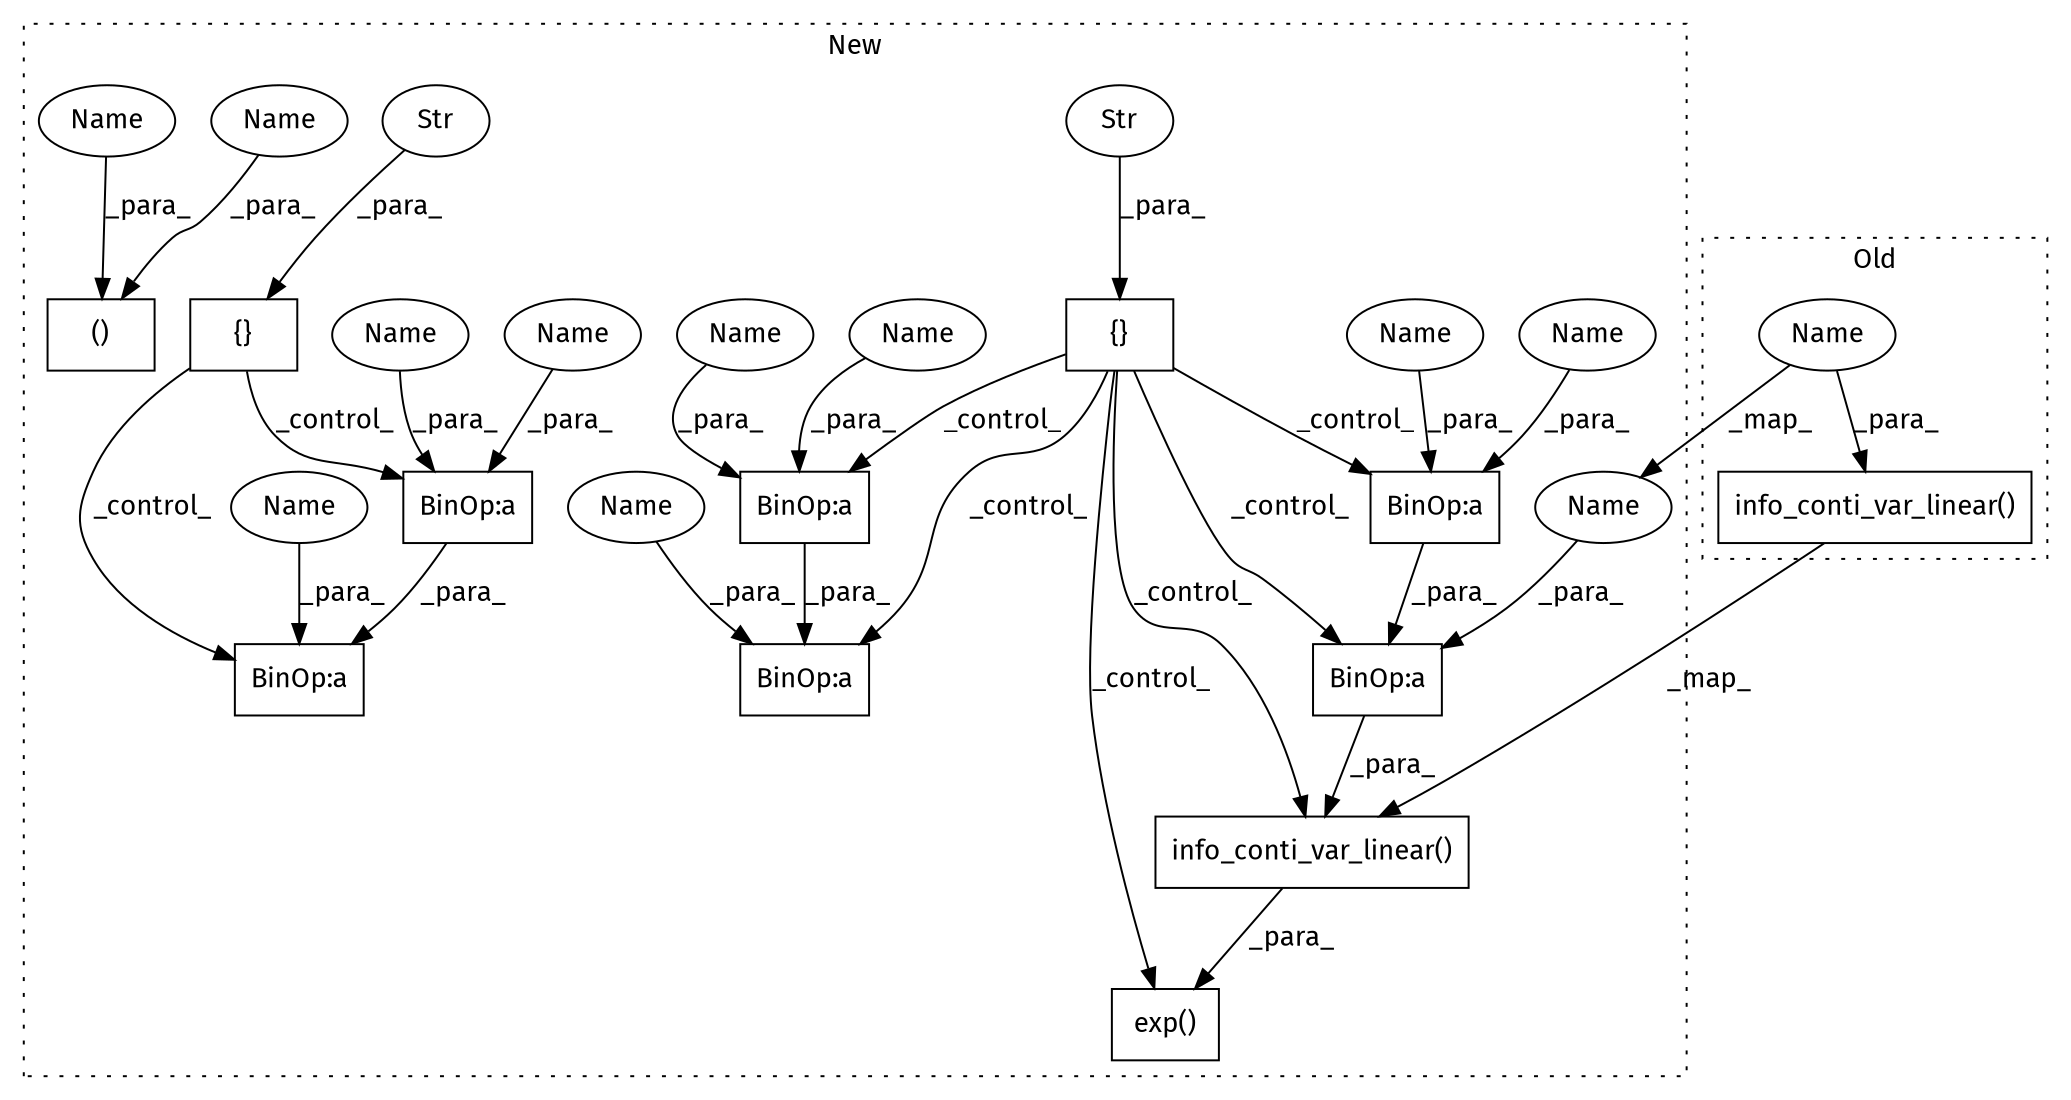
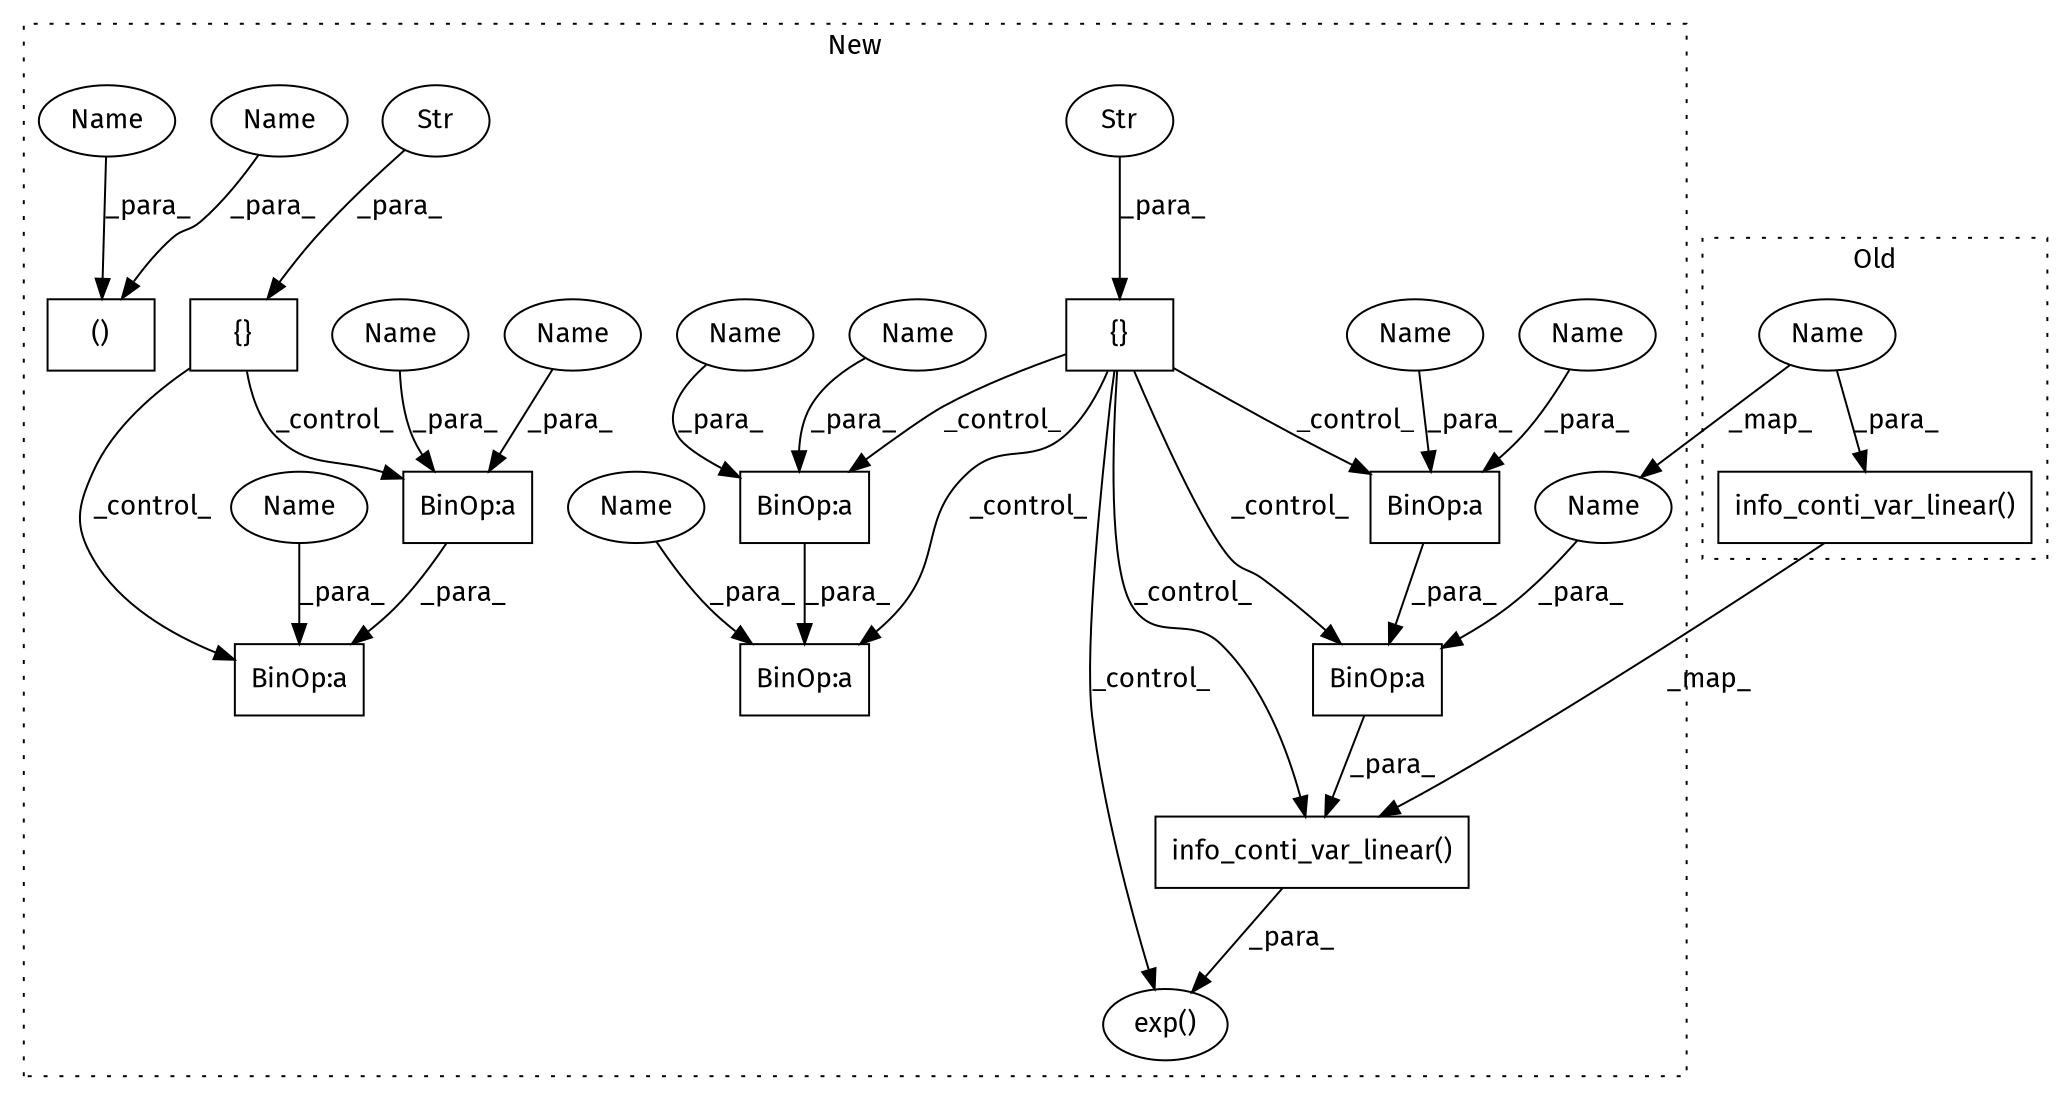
node "exp()": shape box -> ellipse
